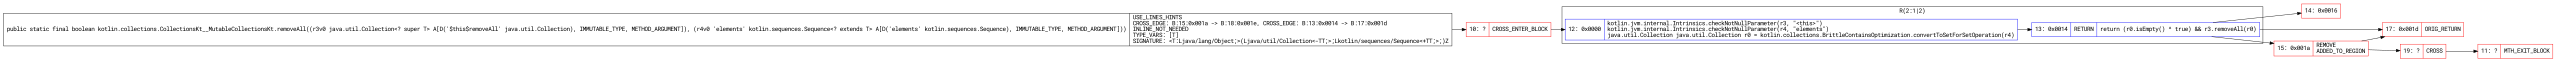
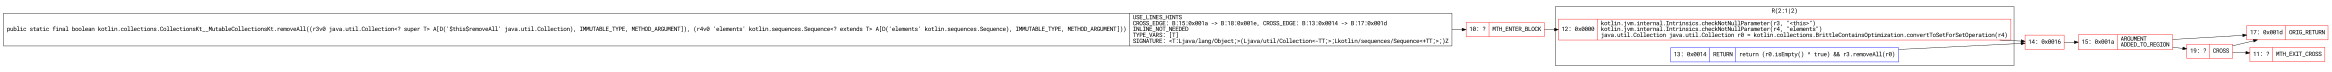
node "10: ?": text "CROSS_ENTER_BLOCK" -> "MTH_ENTER_BLOCK"
node "12: 0x0000": color blue -> red
edge "12: 0x0000" -> "13: 0x0014": now "12: 0x0000" -> "14: 0x0016"
edge "13: 0x0014" -> "17: 0x001d": now "19: ?" -> "17: 0x001d"
edge "13: 0x0014" -> "15: 0x001a": now "14: 0x0016" -> "15: 0x001a"
node "15: 0x001a": text "REMOVE" -> "ARGUMENT"
node "11: ?": text "MTH_EXIT_BLOCK" -> "MTH_EXIT_CROSS"
